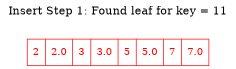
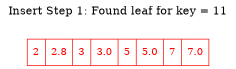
node "2": text "2.0" -> "2.8"
